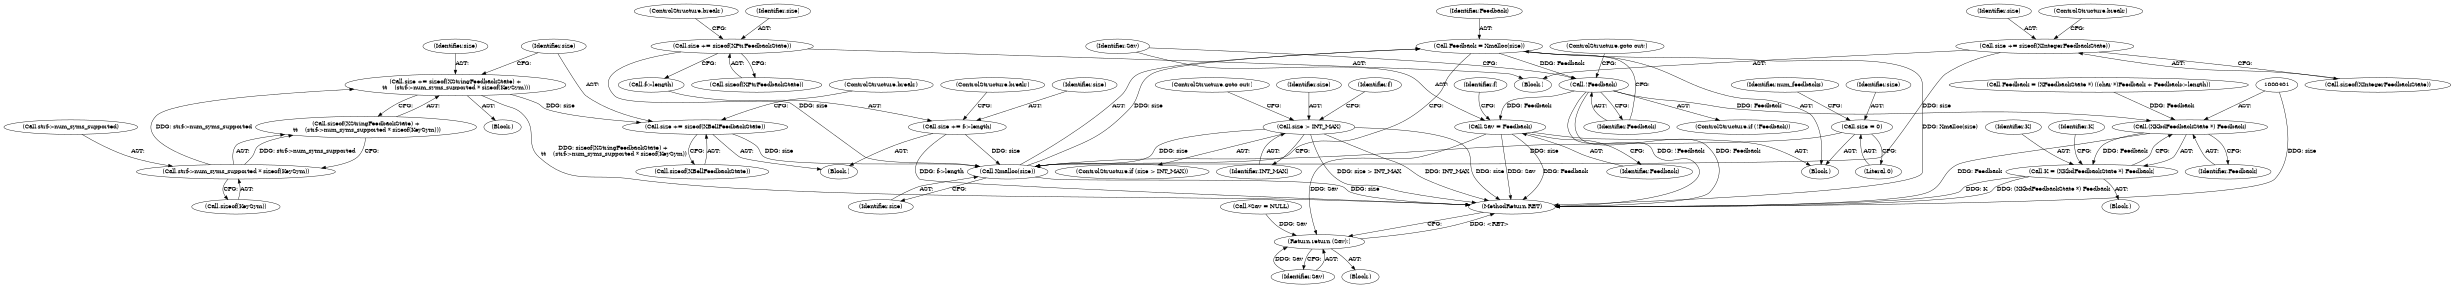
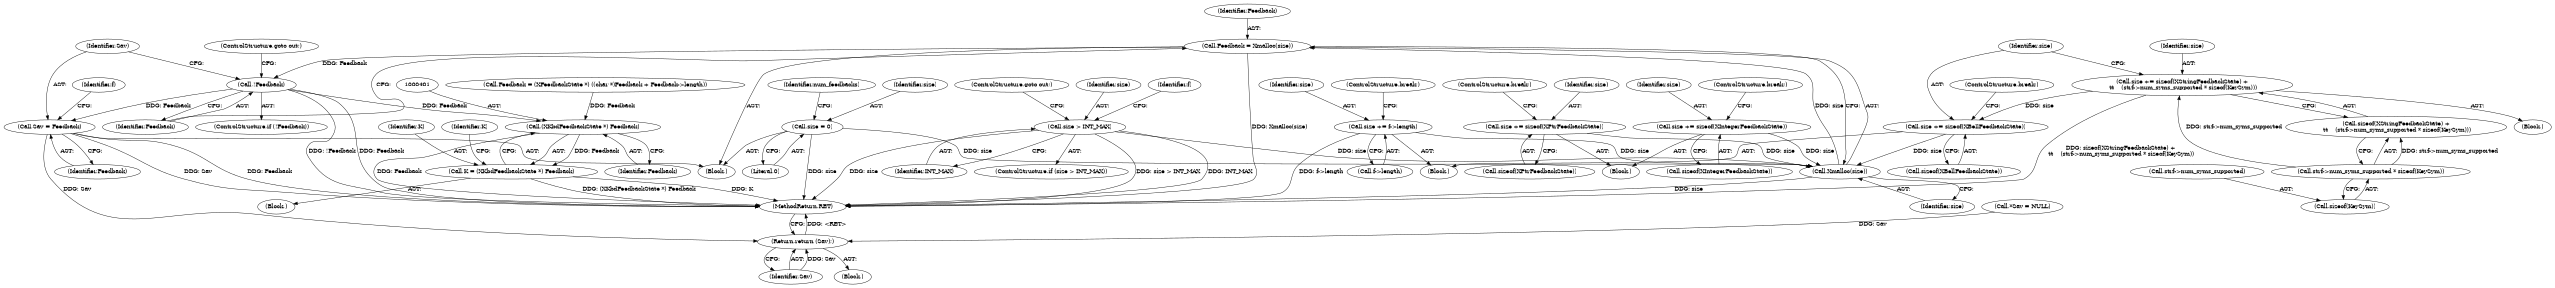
edge "(Call,size += sizeof(XPtrFeedbackState))" -> "(Call,f->length)": now "(Call,size += f->length)" -> "(Call,f->length)"
edge "(Call,strf->num_syms_supported)" -> "(Call,strf->num_syms_supported * sizeof(KeySym))": now "(Call,strf->num_syms_supported)" -> "(Call,sizeof(KeySym))"
edge "1000401" -> "(MethodReturn,RET)": now "(Call,size = 0)" -> "(MethodReturn,RET)"
